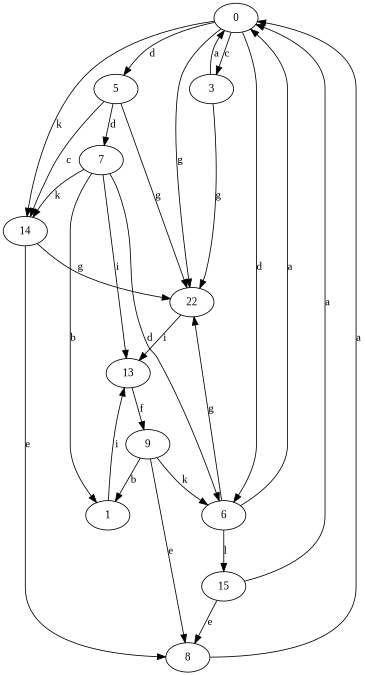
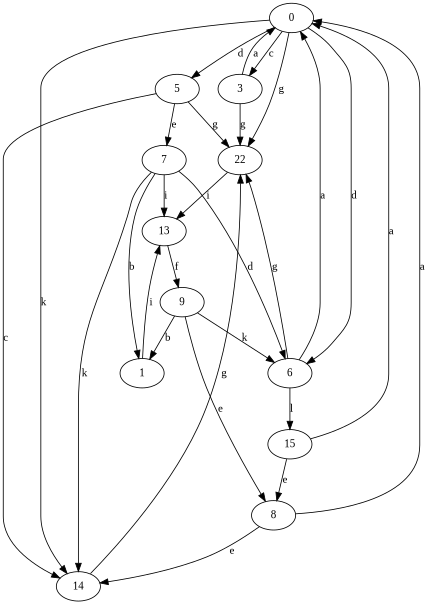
edge "5" -> "7": label "d" -> "e"
edge "14" -> "8": reversed
